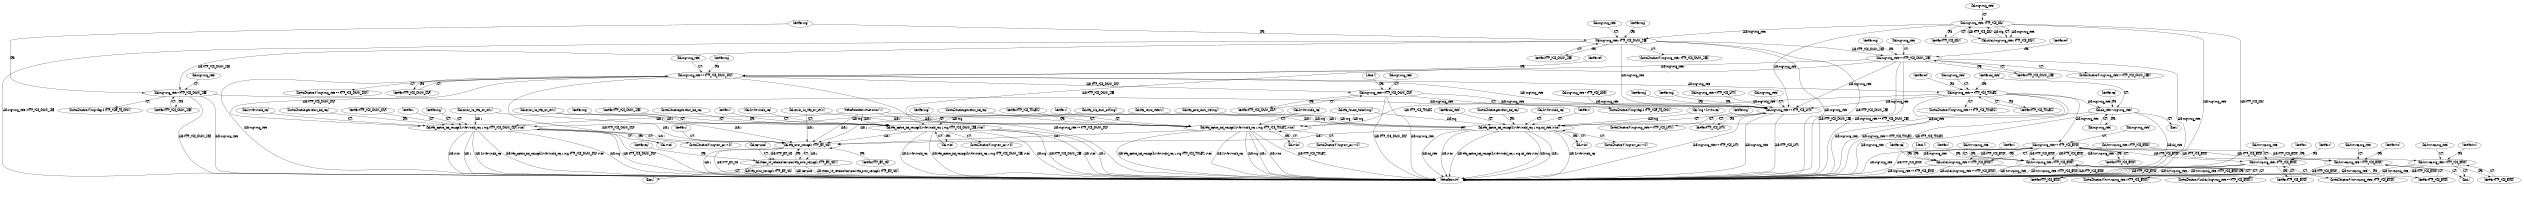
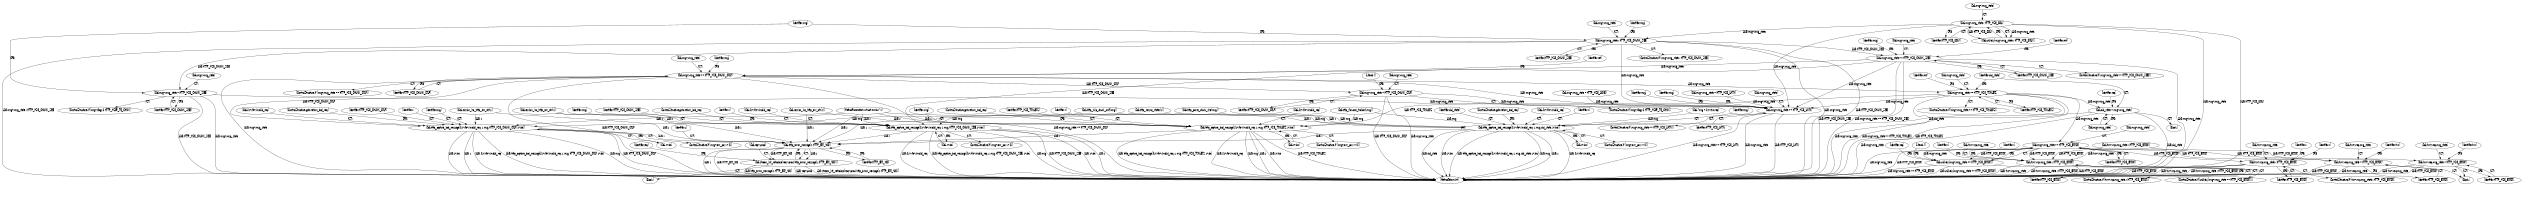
edge "(Call,unlikely(msg->msg_state < HTTP_MSG_BODY))" -> "(Call,msg->msg_state < HTTP_MSG_BODY)": label "DDG: msg" -> "CFG: "
edge "(Call,msg->msg_state == HTTP_MSG_DATA)" -> "(Identifier,HTTP_MSG_DATA)": removed, label "CFG:"
edge "(Call,http_error_message(s, HTTP_ERR_400))" -> "(Identifier,HTTP_ERR_400)": added, label "CFG:"
